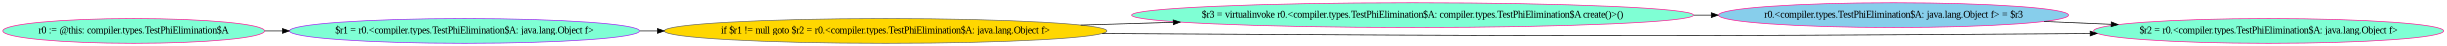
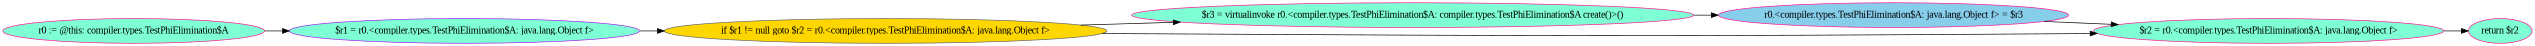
node "return $r2": added
